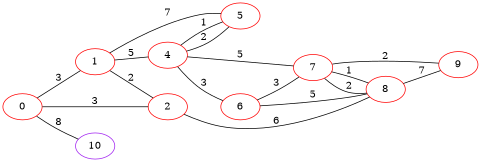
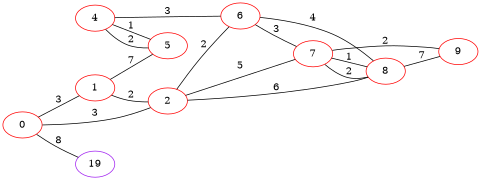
edge "6" -- "2": added, label "2"
edge "4" -- "1": removed, label "5"
edge "4" -- "7": now "2" -- "7"
edge "8" -- "6": label "5" -> "4"
node "10": label "10" -> "19"
